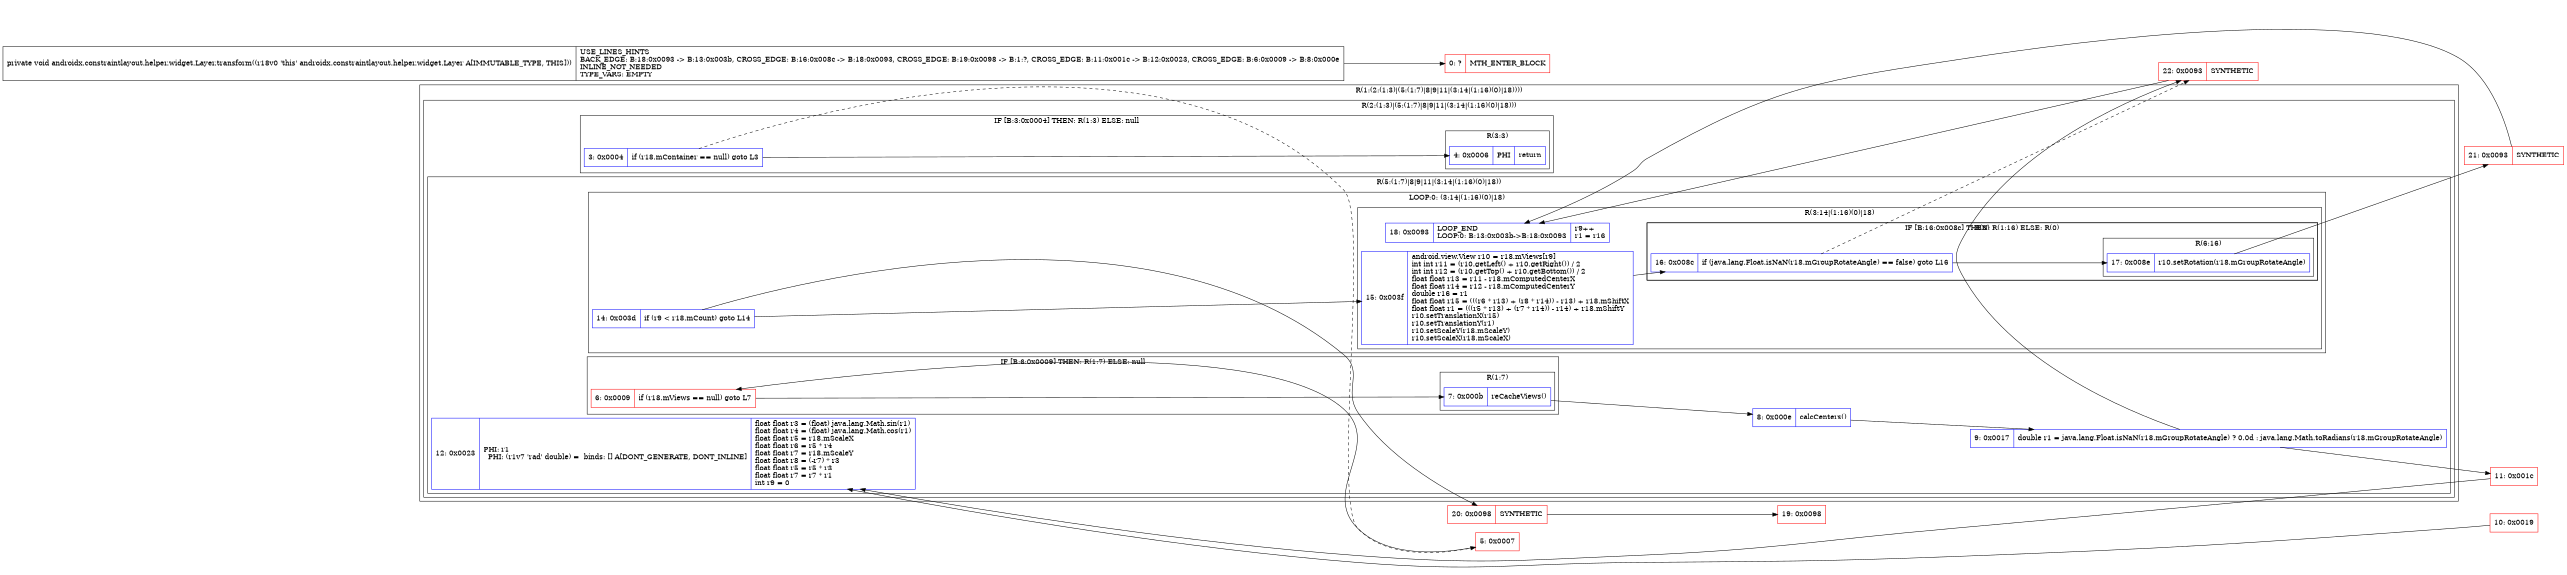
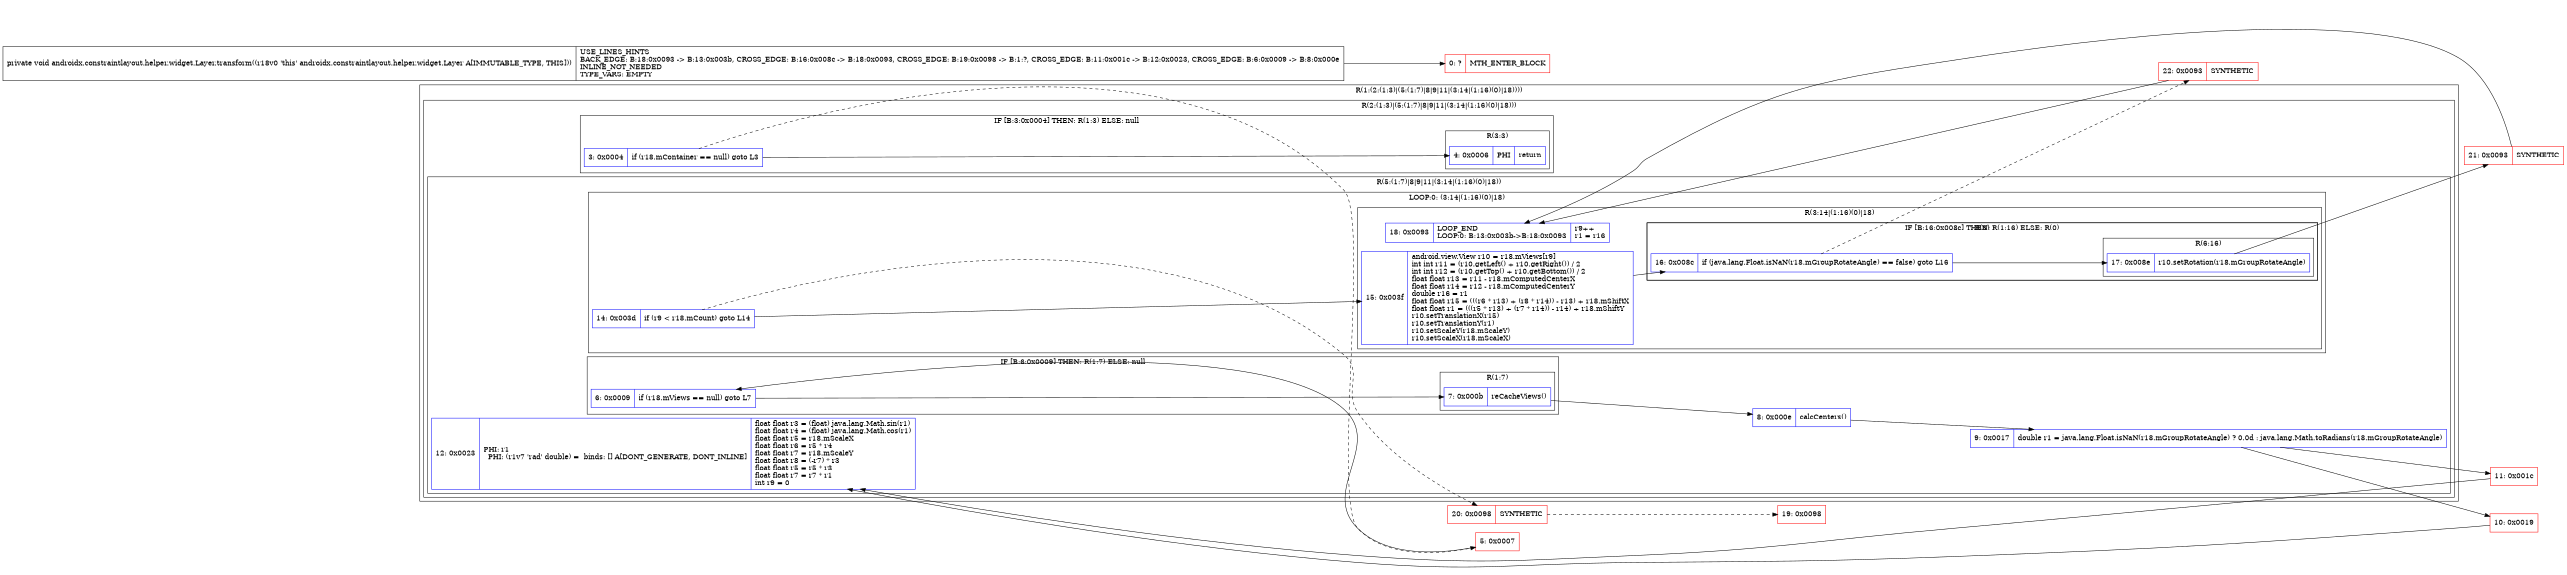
edge "9: 0x0017" -> "22: 0x0093": now "9: 0x0017" -> "10: 0x0019"
edge "14: 0x003d" -> "20: 0x0098": style solid -> dashed
node "6: 0x0009": color red -> blue
edge "20: 0x0098" -> "19: 0x0098": style solid -> dashed
